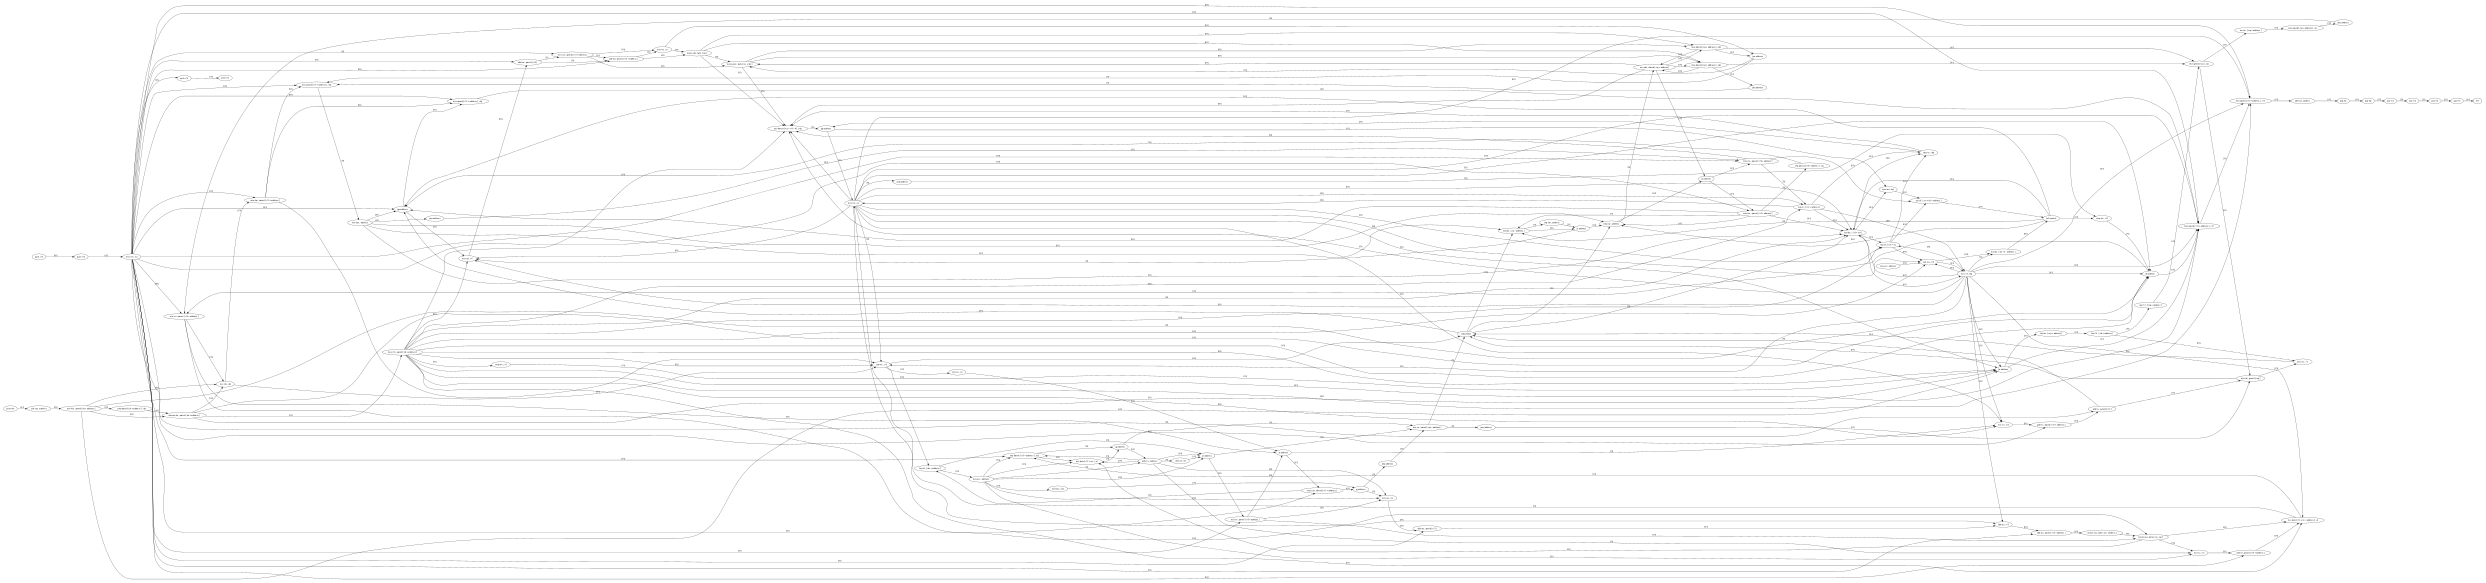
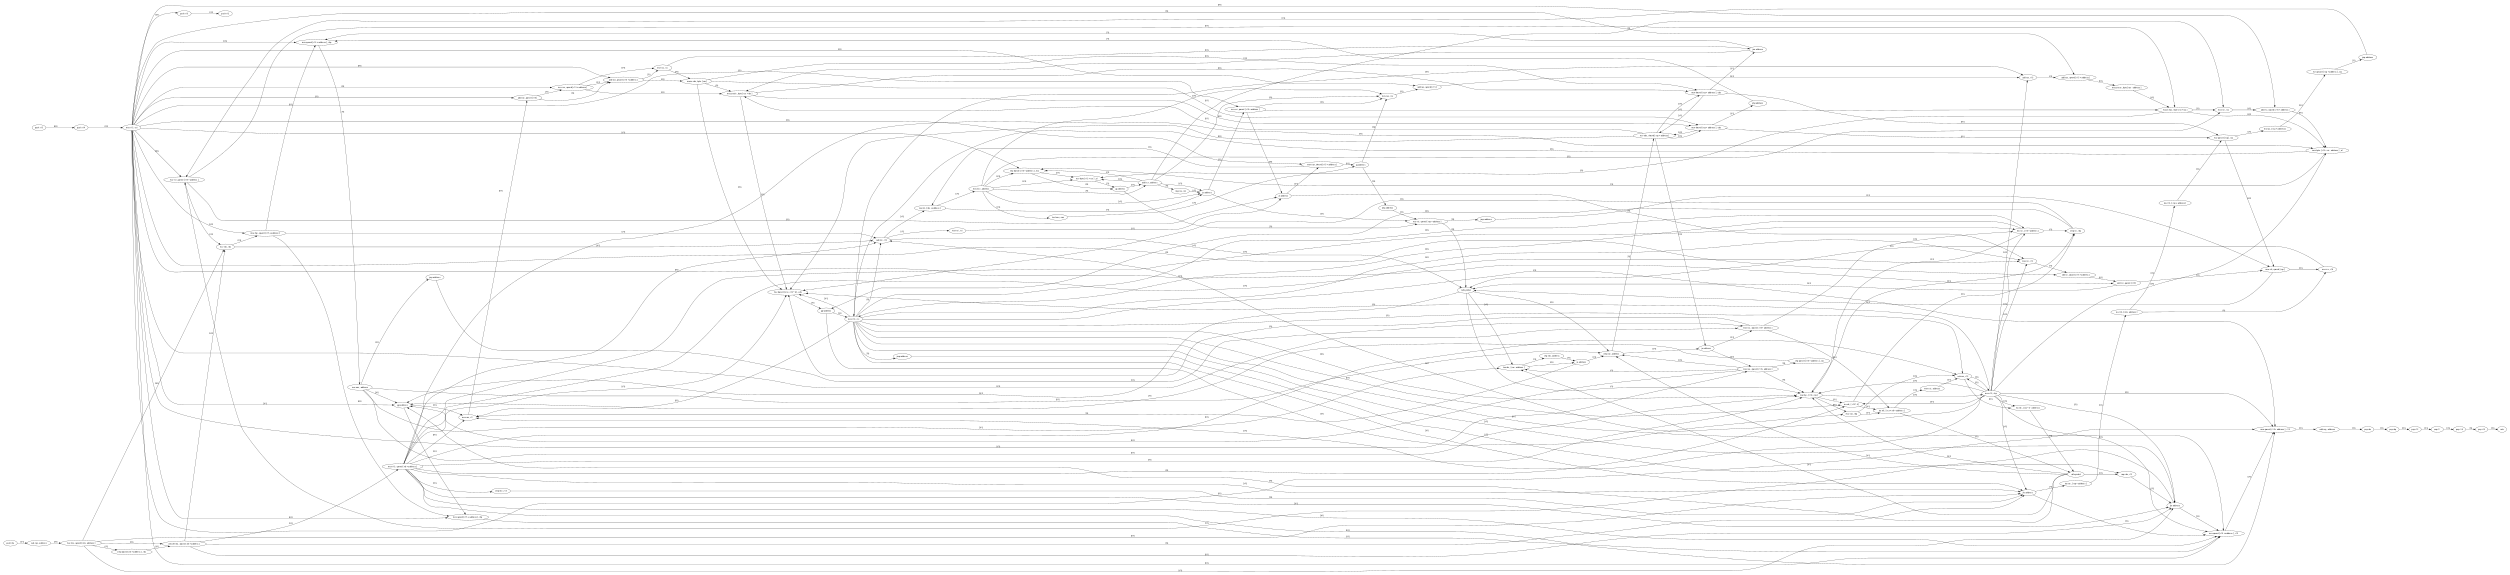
edge "lea rsi , [ r13 + address ]" -> "mov r13 , rbp": reversed
edge "lea rdi , [ r13 * 4 ]" -> "sub rax , r13": now "mov rax , rbp" -> "sub rax , r13"
edge "lea rdi , [ rcx + rdi + address ]" -> "mov esi , address": added, label "CFG"
